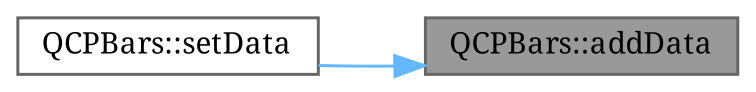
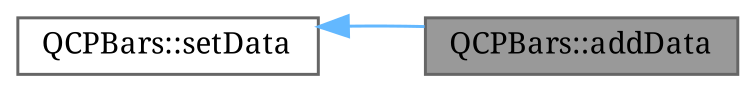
edge "QCPBars::setData" -> "QCPBars::addData": reversed
